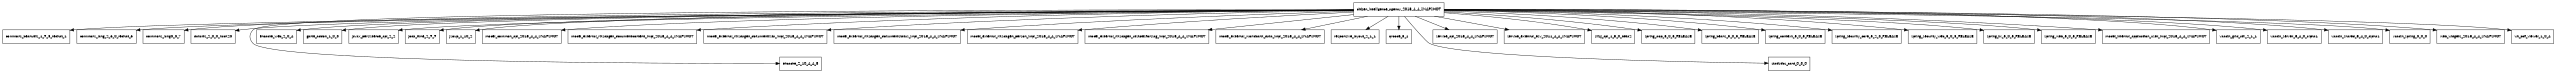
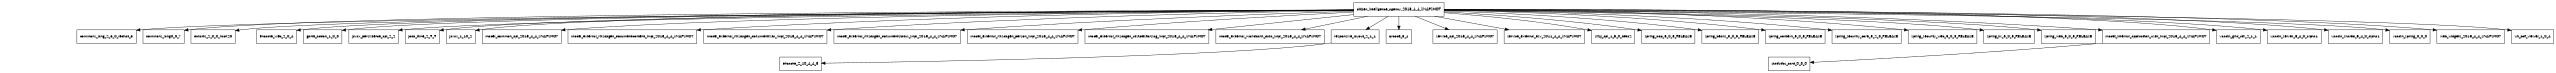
edge "citizen_intelligence_agency_2018_4_4_SNAPSHOT" -> "ehcache_2_10_4_4_8": now "responsive_layout_2_1_1" -> "ehcache_2_10_4_4_8"
node "commons_beanutils_1_9_3_redhat_1": removed
node "jsoup_1_10_2": label "jsoup_1_10_2" -> "javax_1_10_2"
edge "citizen_intelligence_agency_2018_4_4_SNAPSHOT" -> "statistics_card_0_3_0": now "model_internal_application_user_impl_2018_4_4_SNAPSHOT" -> "statistics_card_0_3_0"
